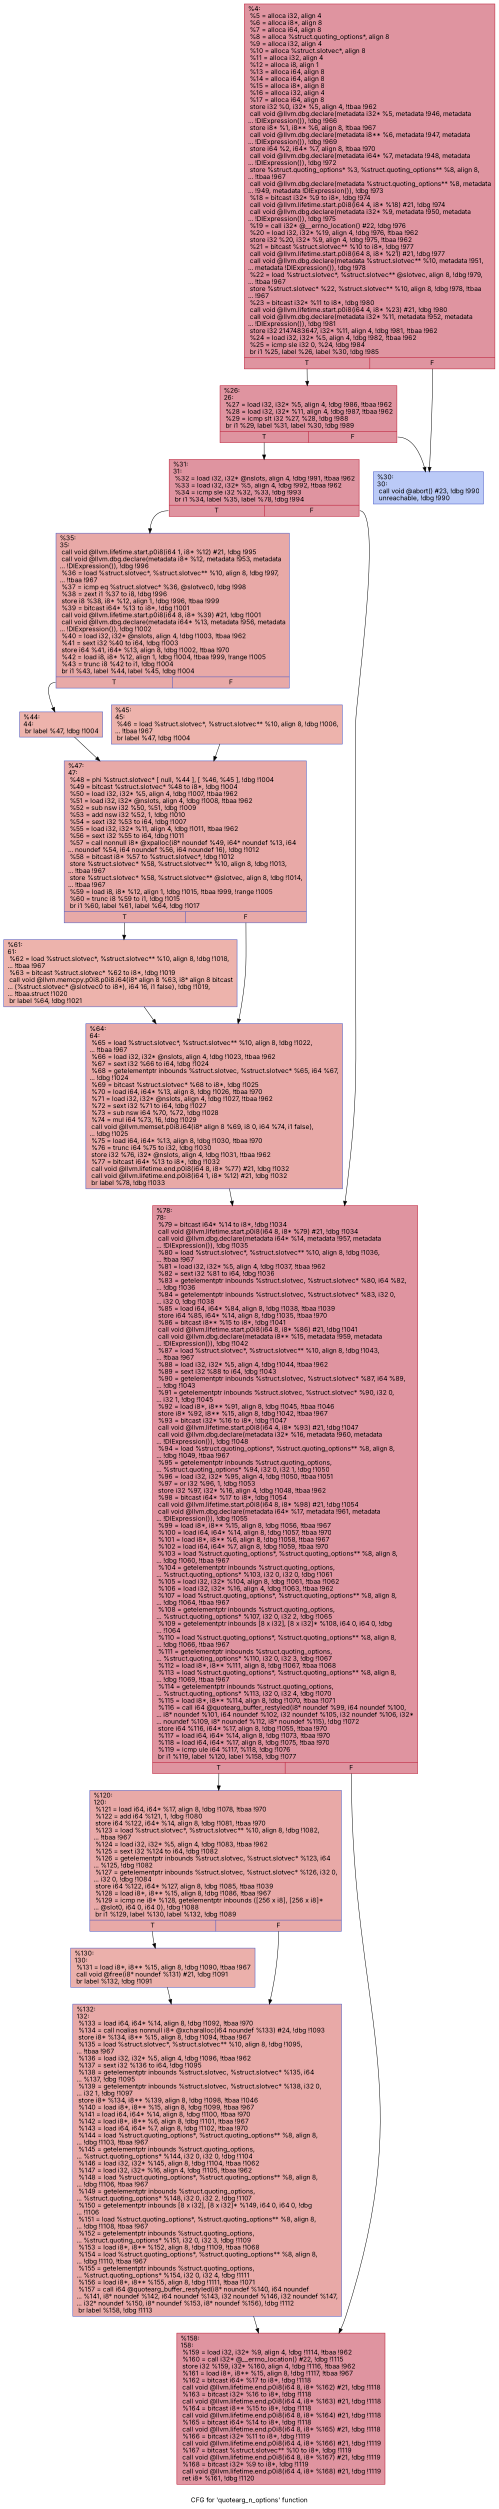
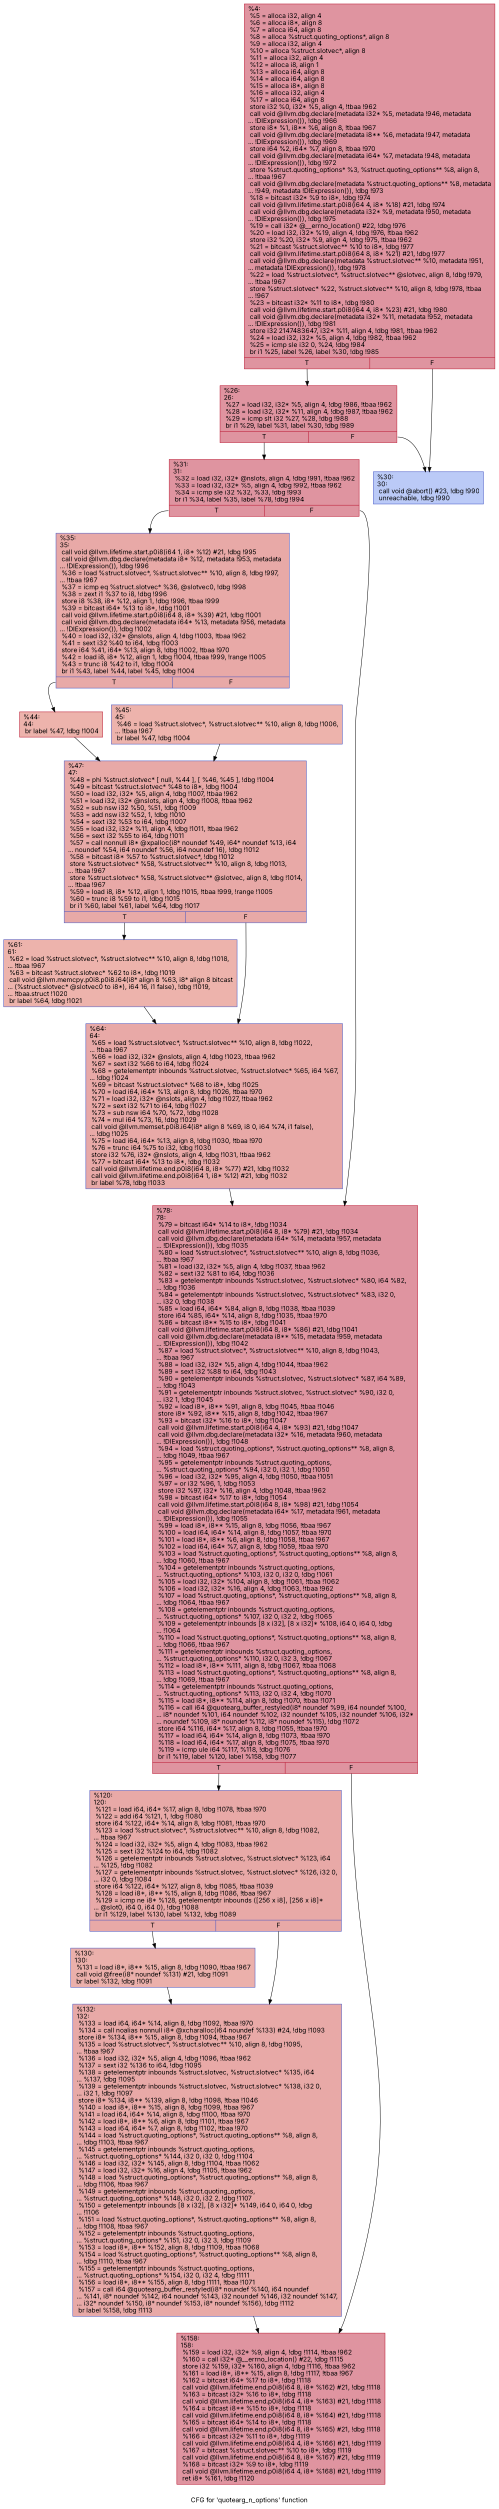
node "%44:": color #3d50c3ff -> #b70d28ff
